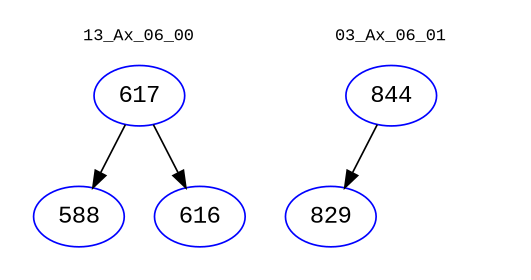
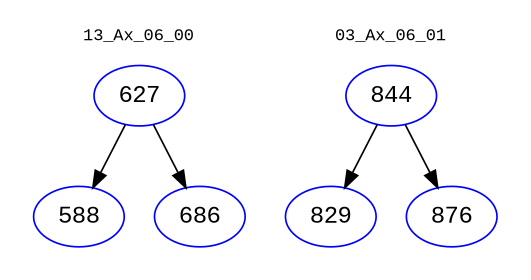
node "617": label "617" -> "627"
node "616": label "616" -> "686"
node "876": added
